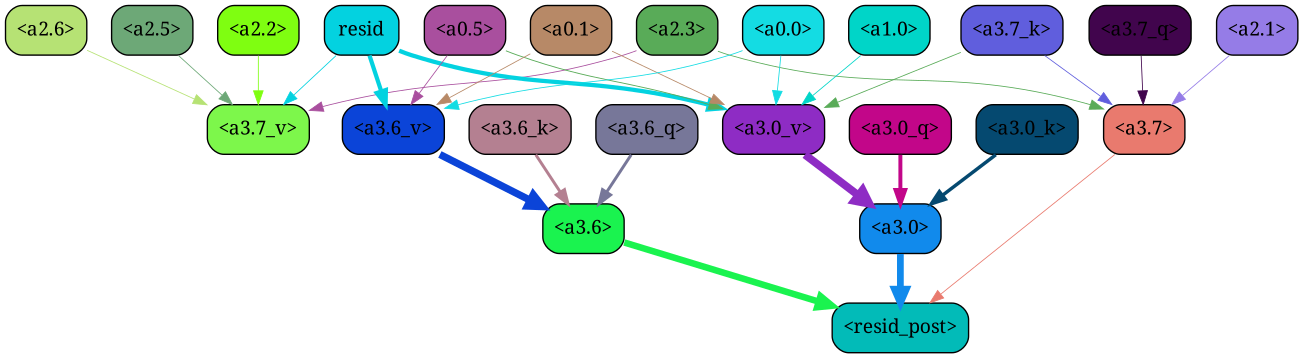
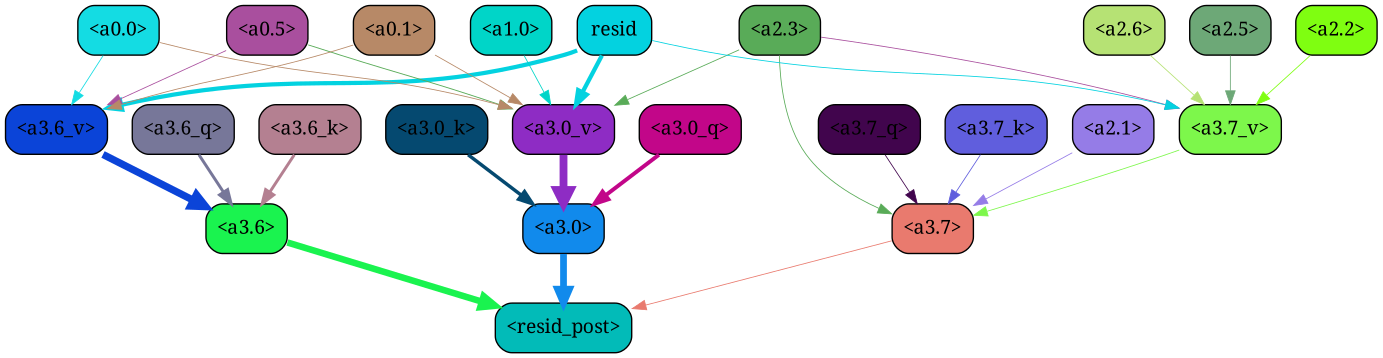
edge "<a3.7_k>" -> "<a3.0_v>": now "<a2.3>" -> "<a3.0_v>"
edge "<a0.0>" -> "<a3.0_v>": color #14dce3 -> #b78967
edge "<a3.7_v>" -> "<a3.7>": added
